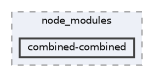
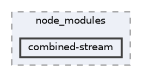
node "combined-combined": label "combined-combined" -> "combined-stream"
